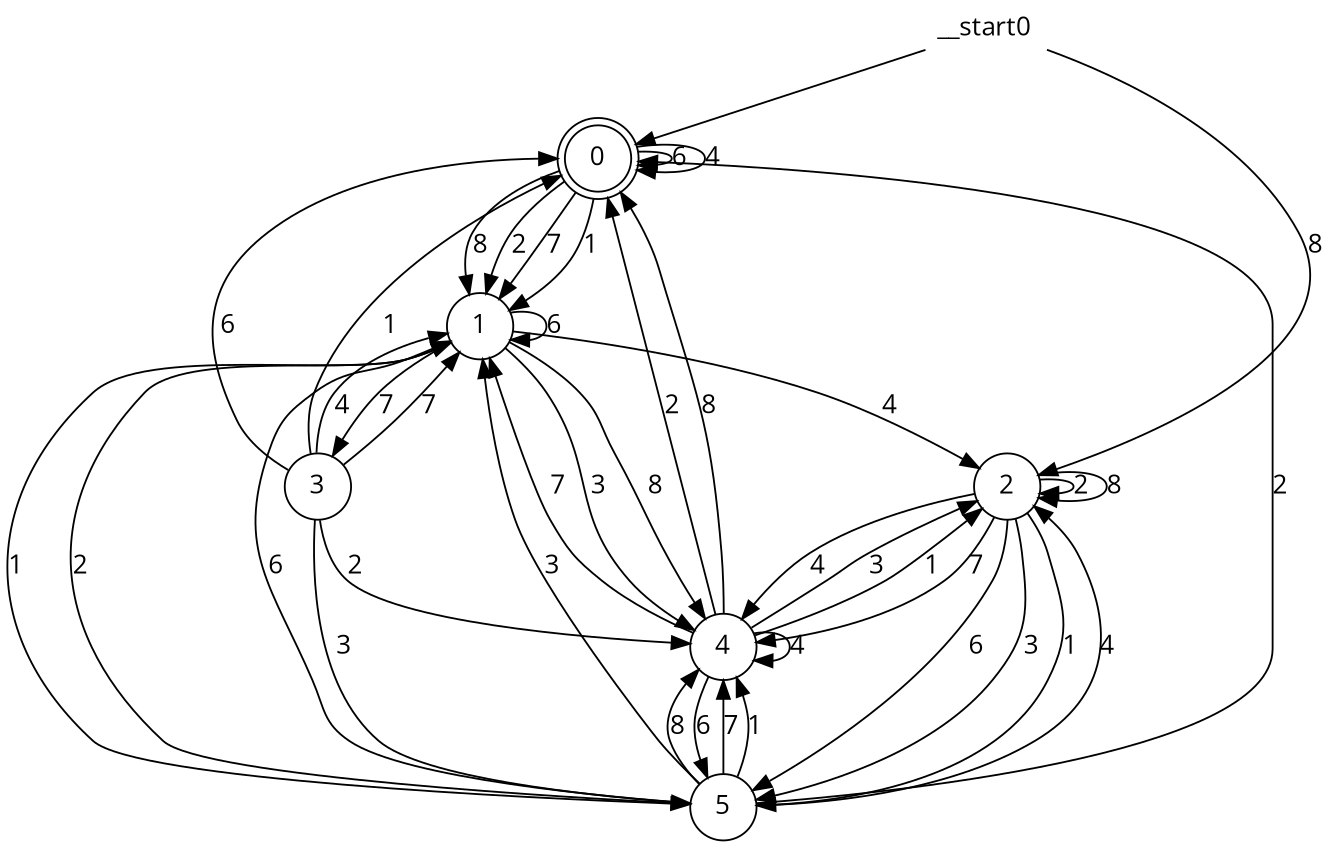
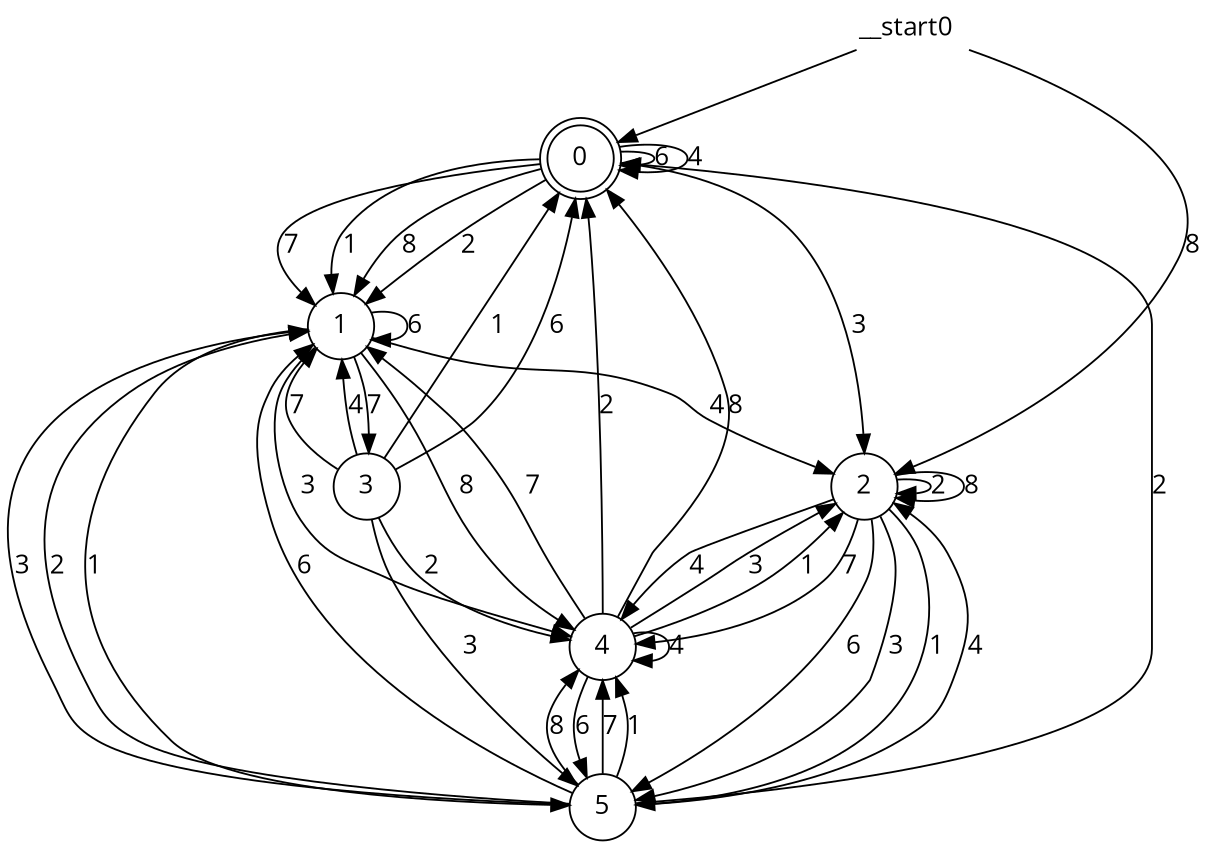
edge "0" -> "2": added, label "3"
